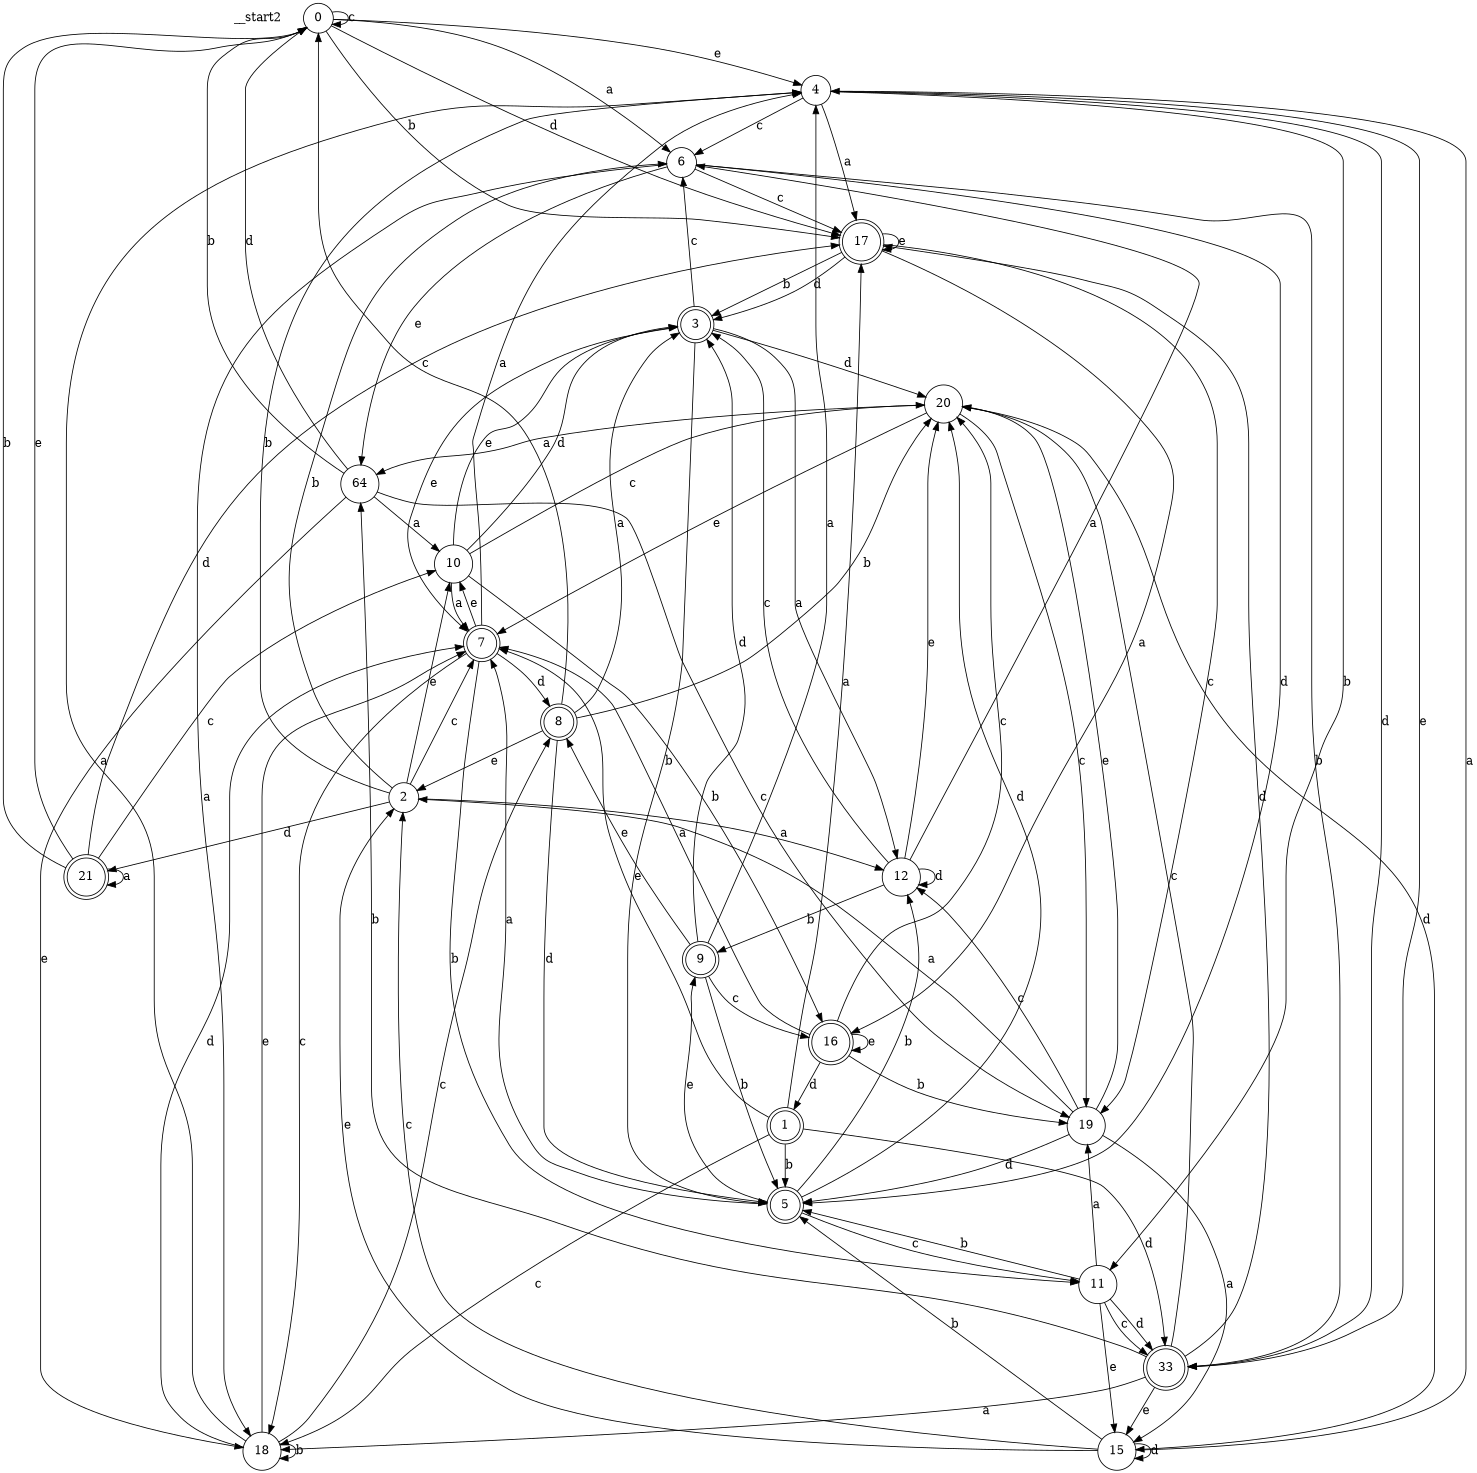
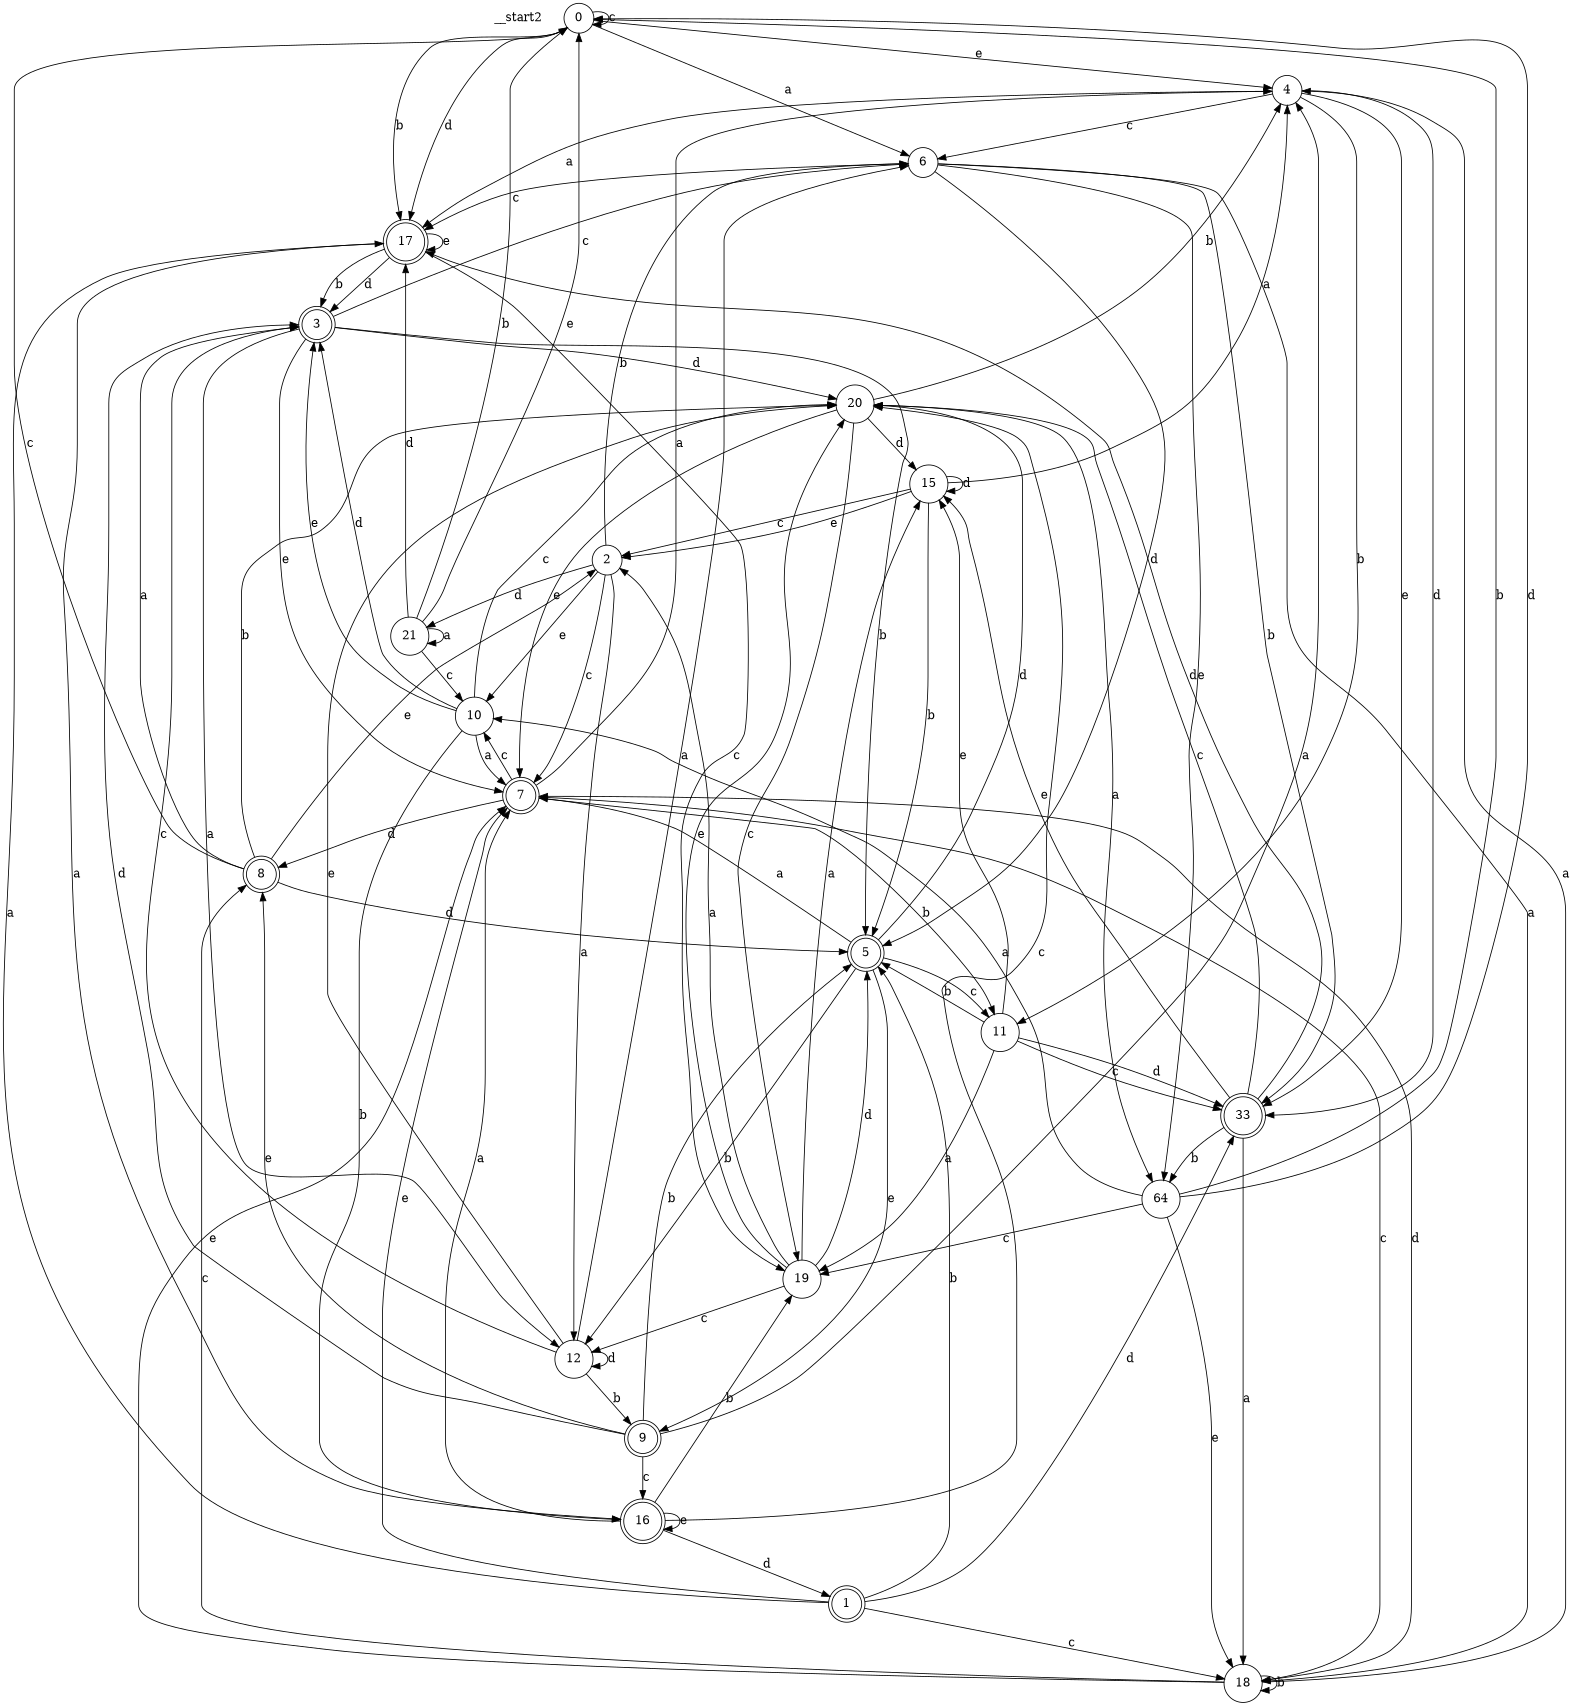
edge "2" -> "4": now "20" -> "4"
edge "7" -> "10": label "e" -> "c"
node "21": shape doublecircle -> circle
